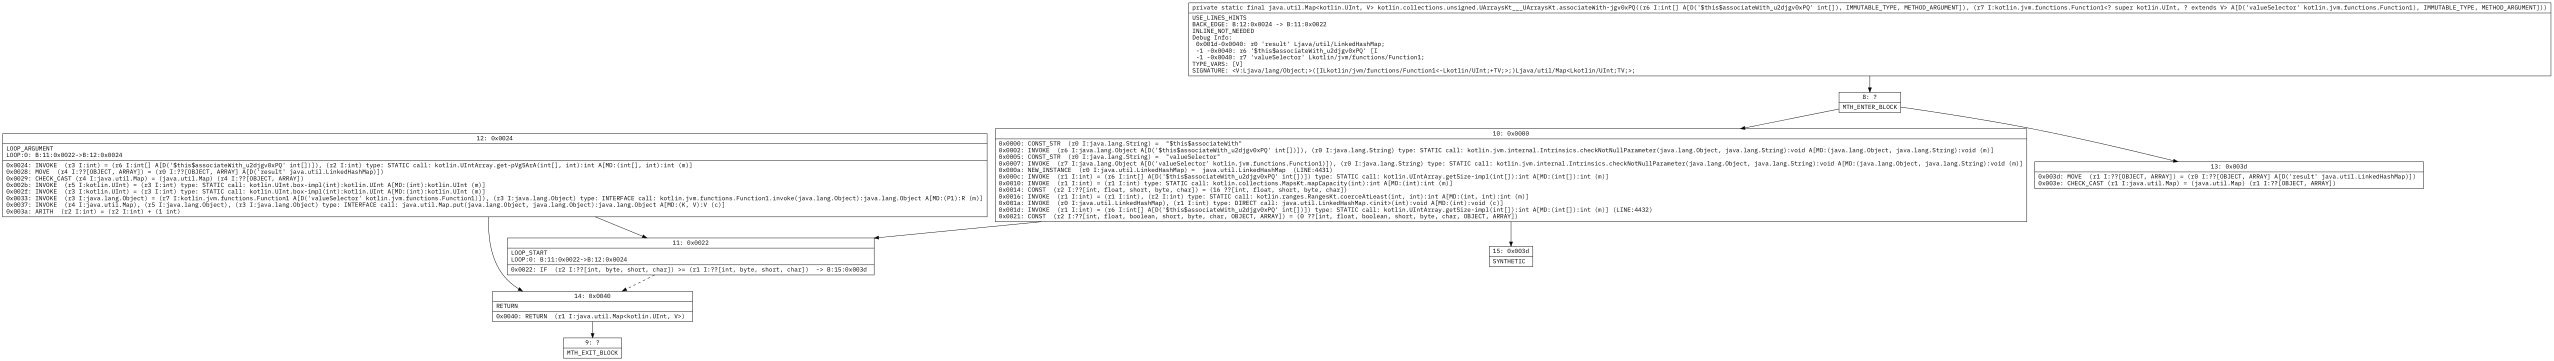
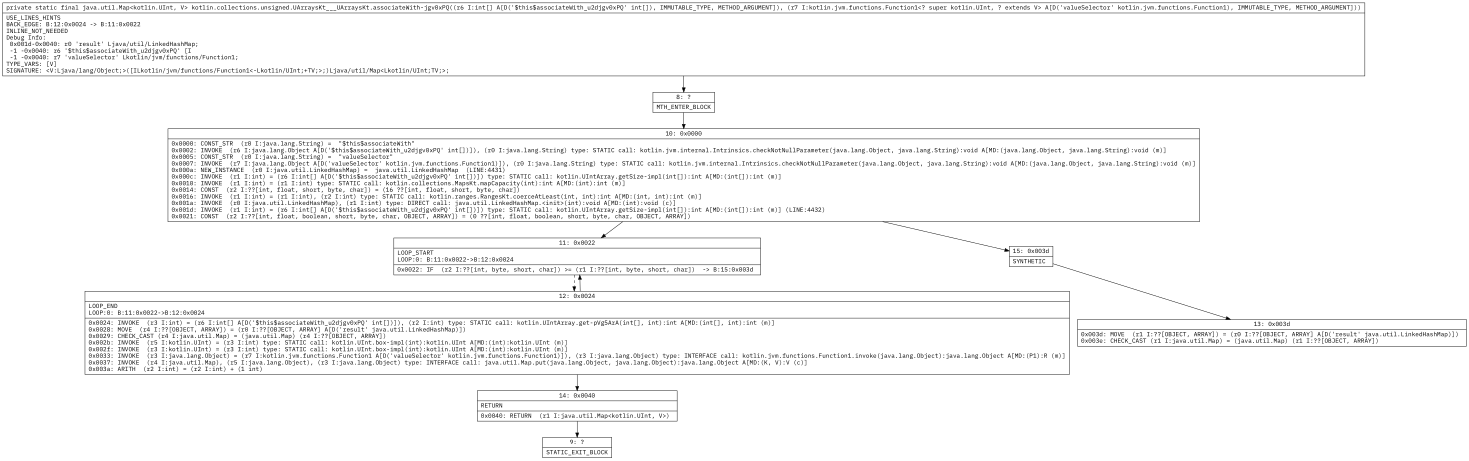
edge "8: ?" -> "13: 0x003d": now "15: 0x003d" -> "13: 0x003d"
node "12: 0x0024": text "LOOP_ARGUMENT" -> "LOOP_END"
edge "11: 0x0022" -> "14: 0x0040": now "11: 0x0022" -> "12: 0x0024"
node "9: ?": text "MTH_EXIT_BLOCK" -> "STATIC_EXIT_BLOCK"
